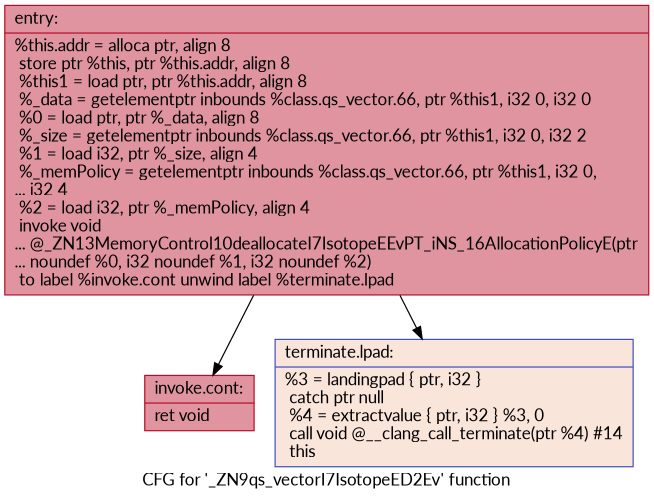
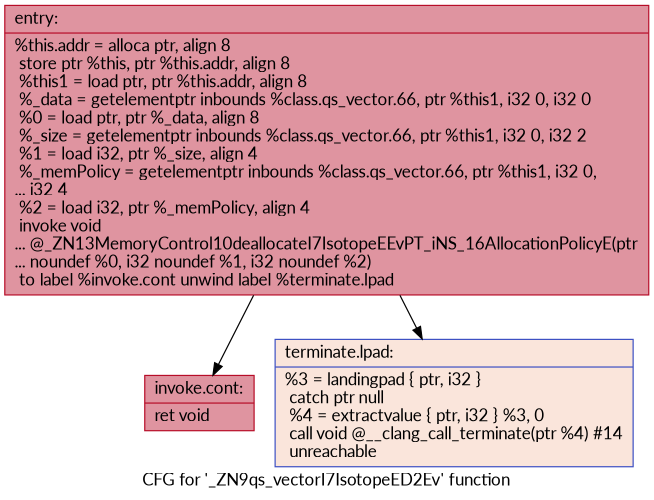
node "terminate.lpad:": text "this" -> "unreachable"
